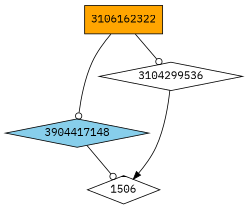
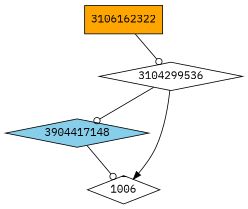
edge "3106162322" -> "3904417148": now "3104299536" -> "3904417148"
node "1506": label "1506" -> "1006"
